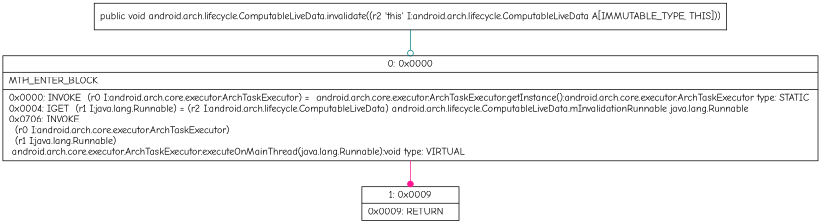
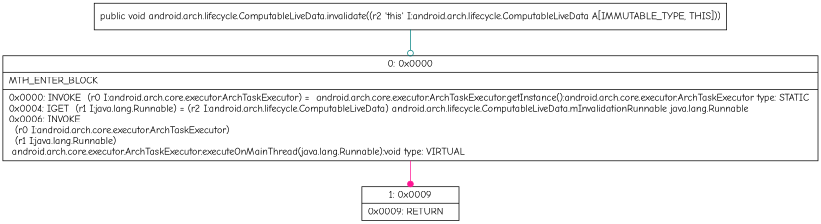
node "0: 0x0000": text "0x0706: INVOKE" -> "0x0006: INVOKE"
